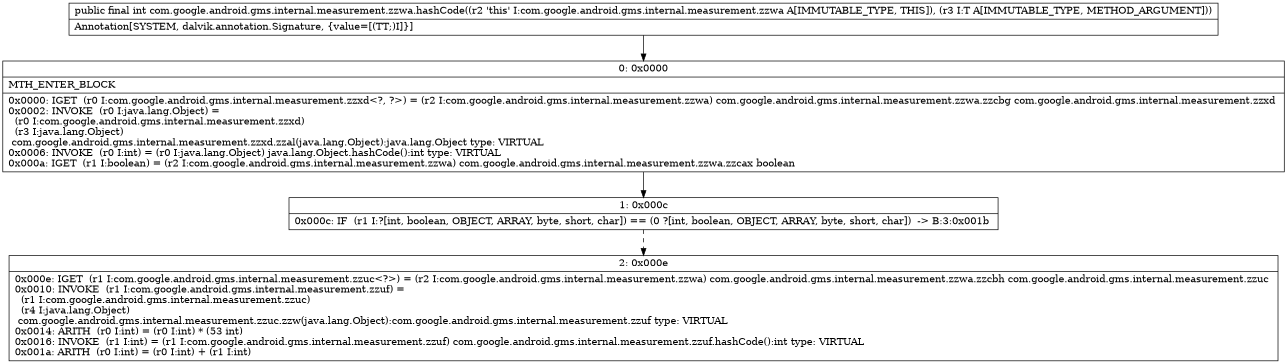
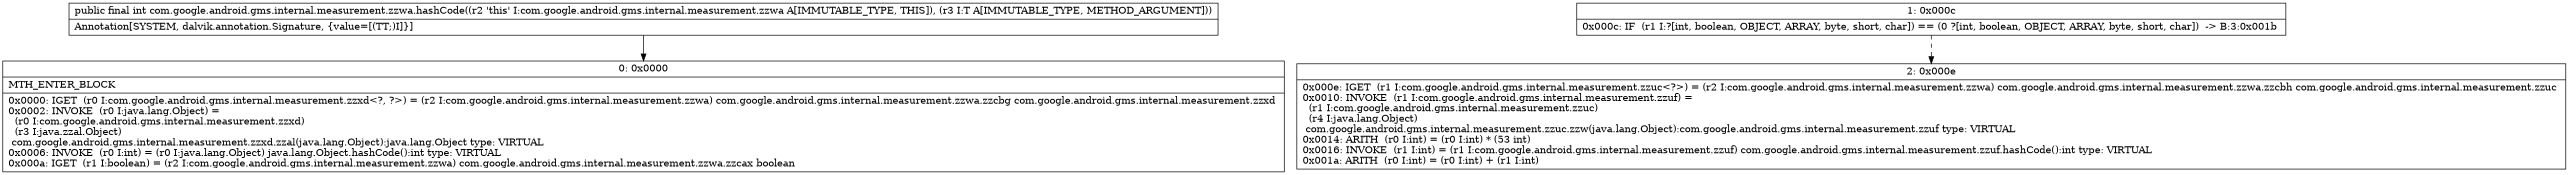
node "0: 0x0000": text "(r3 I:java.lang.Object)" -> "(r3 I:java.zzal.Object)"
edge "0: 0x0000" -> "1: 0x000c": removed
